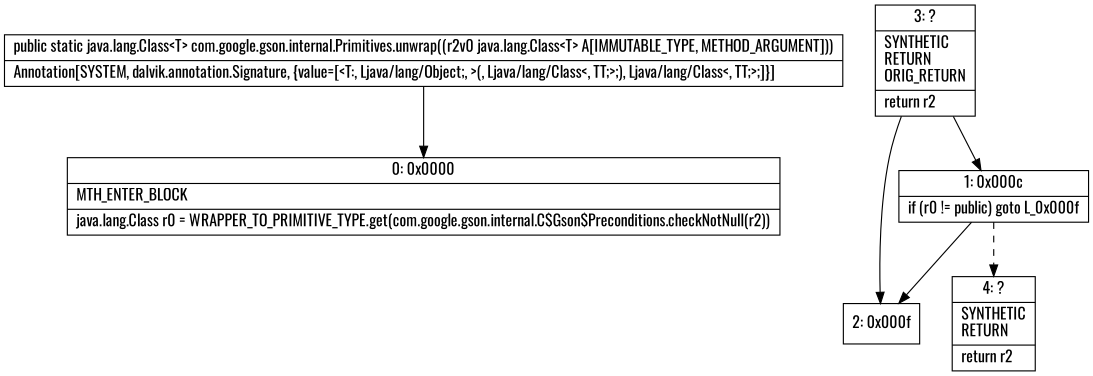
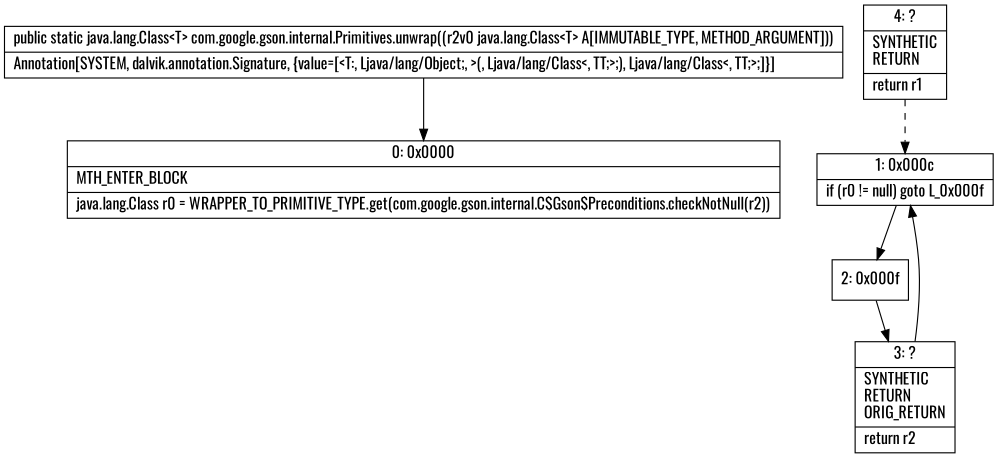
edge "3: ?" -> "2: 0x000f": reversed
node "1: 0x000c": text "if (r0 != public) goto L_0x000f" -> "if (r0 != null) goto L_0x000f"
edge "1: 0x000c" -> "4: ?": reversed
node "4: ?": text "return r2" -> "return r1"
